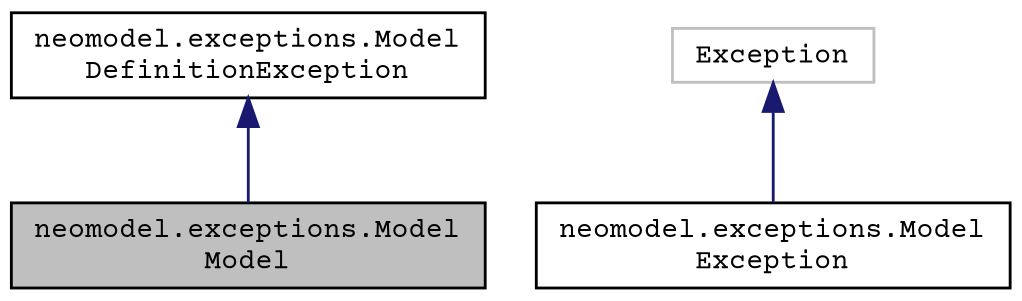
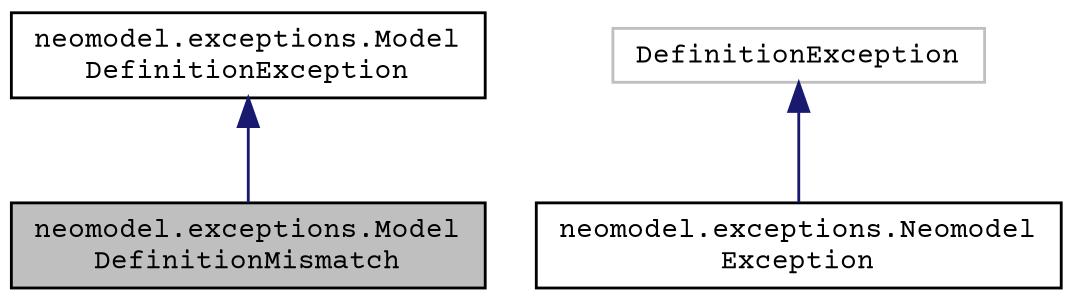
node "Exception": label "Exception" -> "DefinitionException"
node "neomodel.exceptions.Model Model": label "neomodel.exceptions.Model Model" -> "neomodel.exceptions.Model DefinitionMismatch"
node "neomodel.exceptions.Model Exception": label "neomodel.exceptions.Model Exception" -> "neomodel.exceptions.Neomodel Exception"
